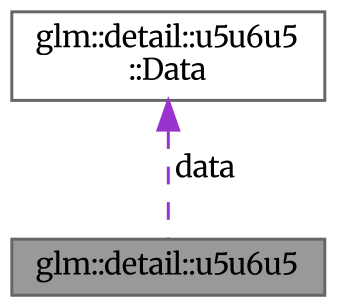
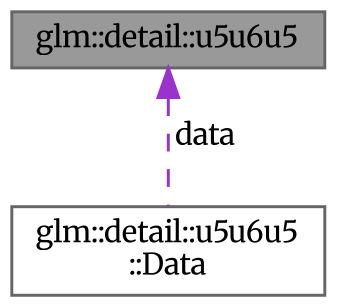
edge "glm::detail::u5u6u5" -> "glm::detail::u5u6u5 ::Data": reversed
